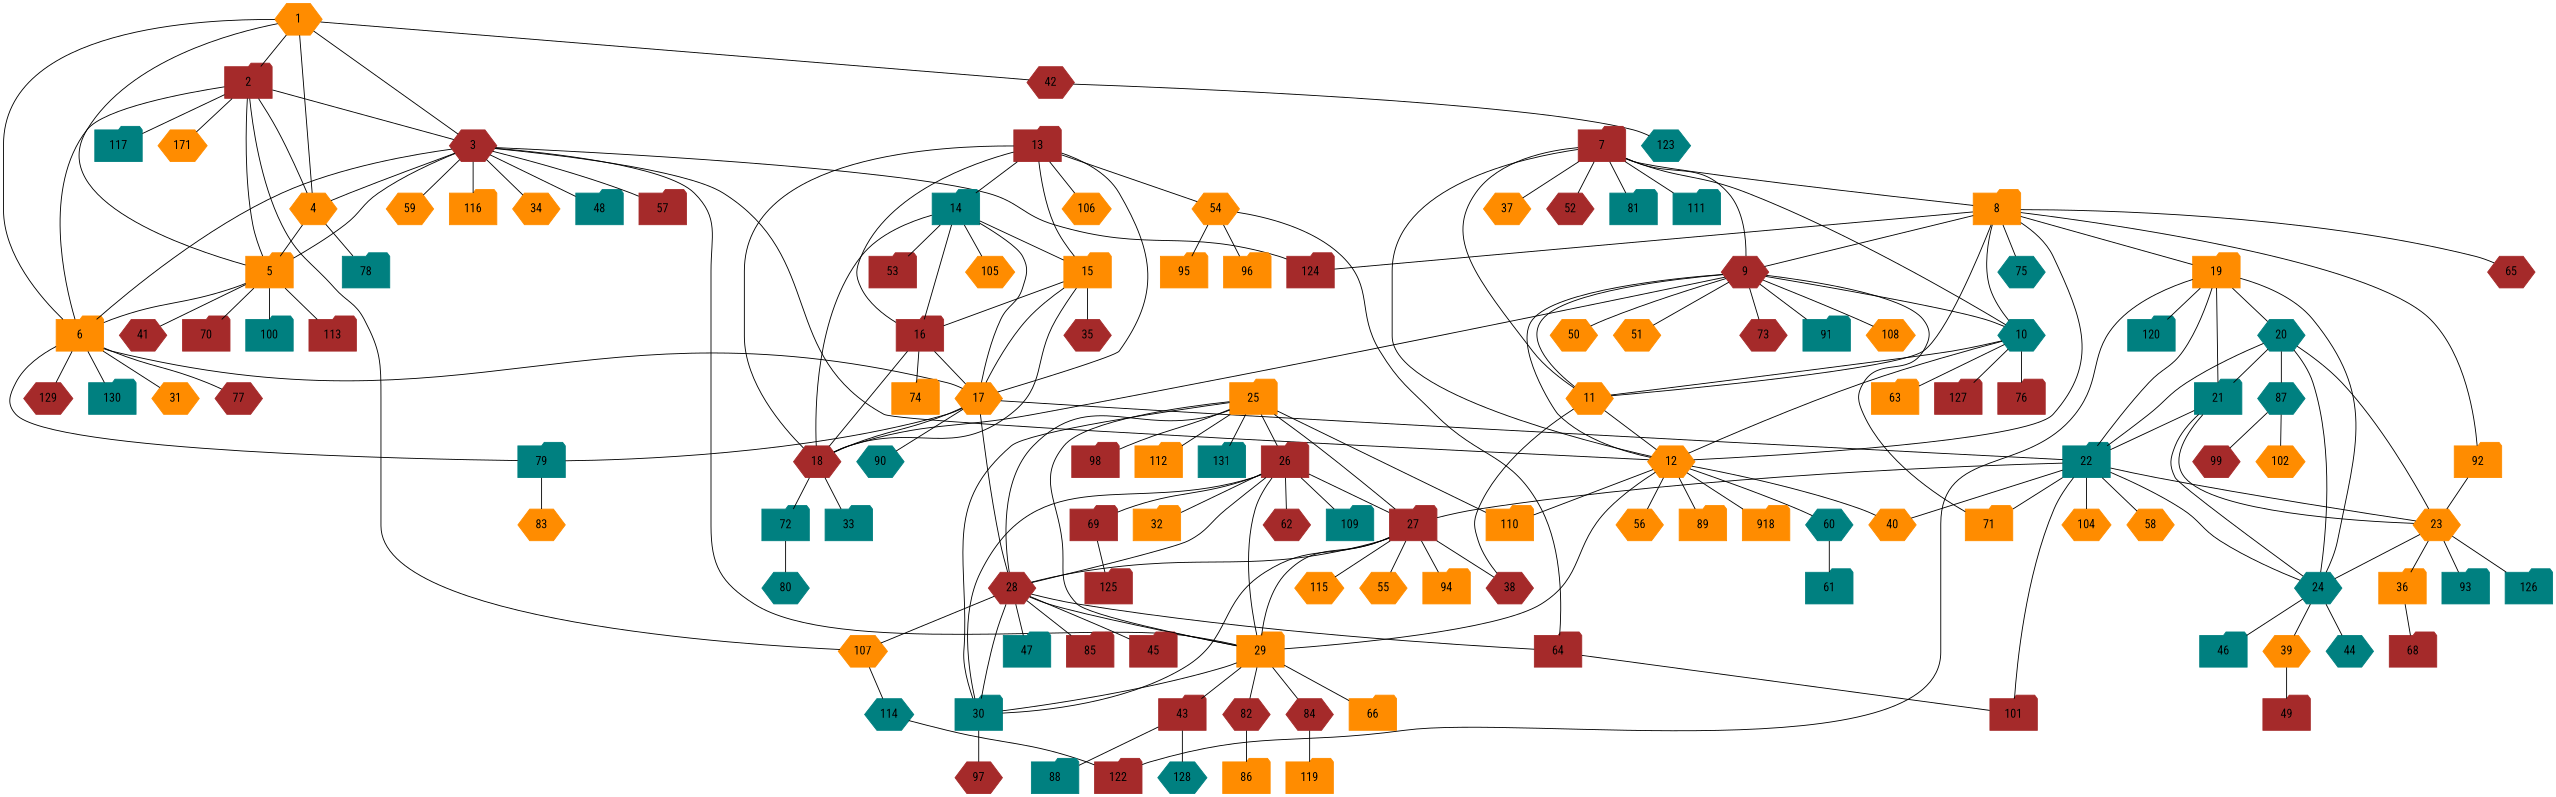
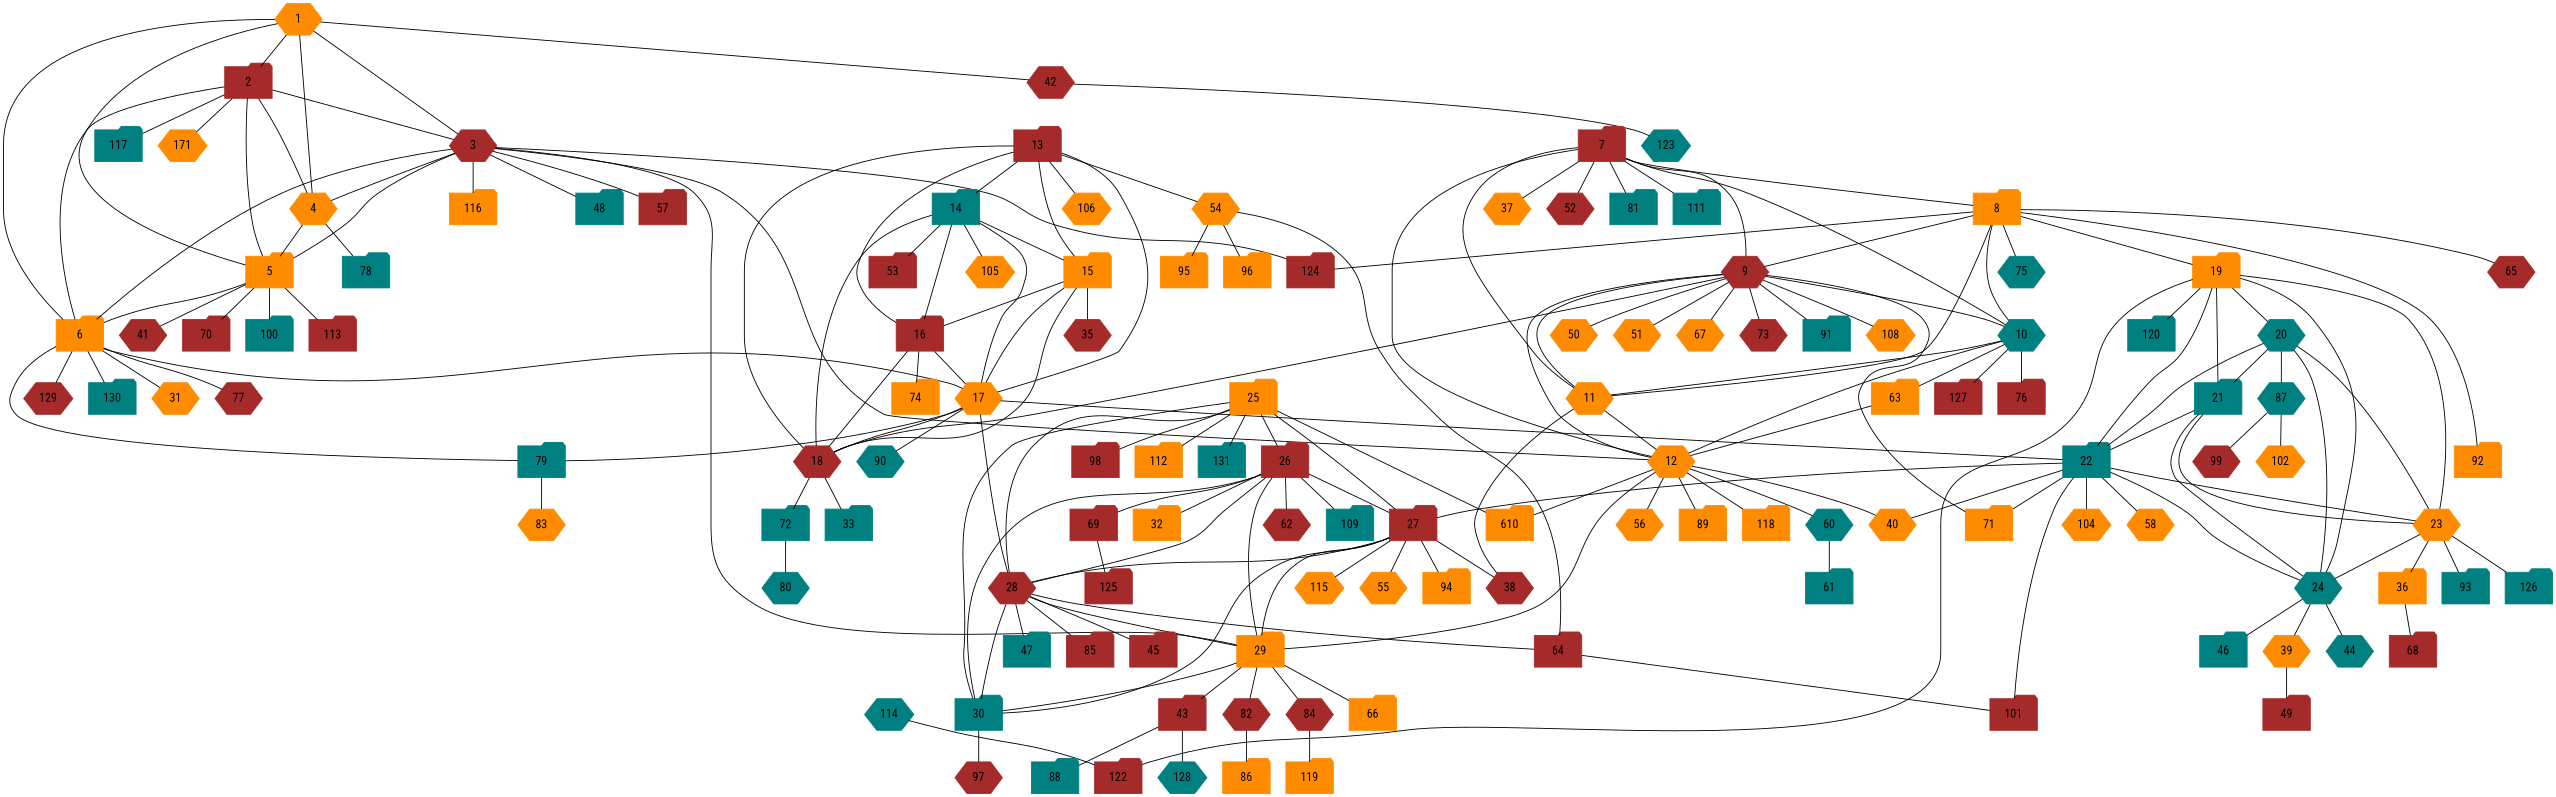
node "59": removed
node "34": removed
node "67": added
edge "8" -- "12": now "63" -- "12"
edge "92" -- "23": now "19" -- "23"
edge "25" -- "29": removed
node "110": label "110" -> "610"
node "918": label "918" -> "118"
node "107": removed
